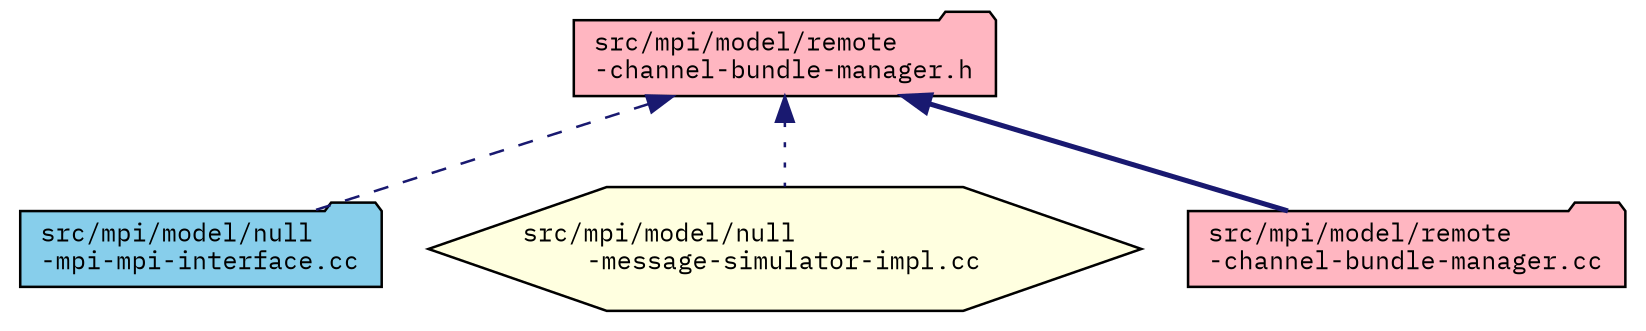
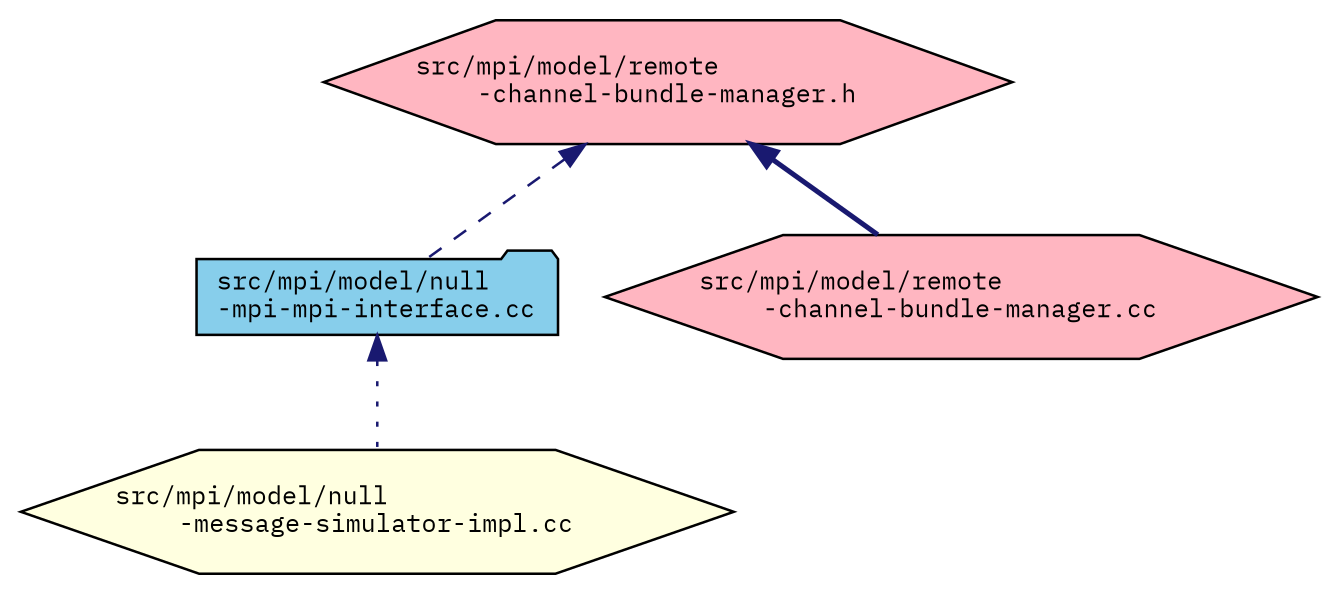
node "src/mpi/model/remote -channel-bundle-manager.h": shape folder -> hexagon
edge "src/mpi/model/null -message-simulator-impl.cc" -> "src/mpi/model/remote -channel-bundle-manager.h": now "src/mpi/model/null -message-simulator-impl.cc" -> "src/mpi/model/null -mpi-mpi-interface.cc"
node "src/mpi/model/remote -channel-bundle-manager.cc": shape folder -> hexagon
